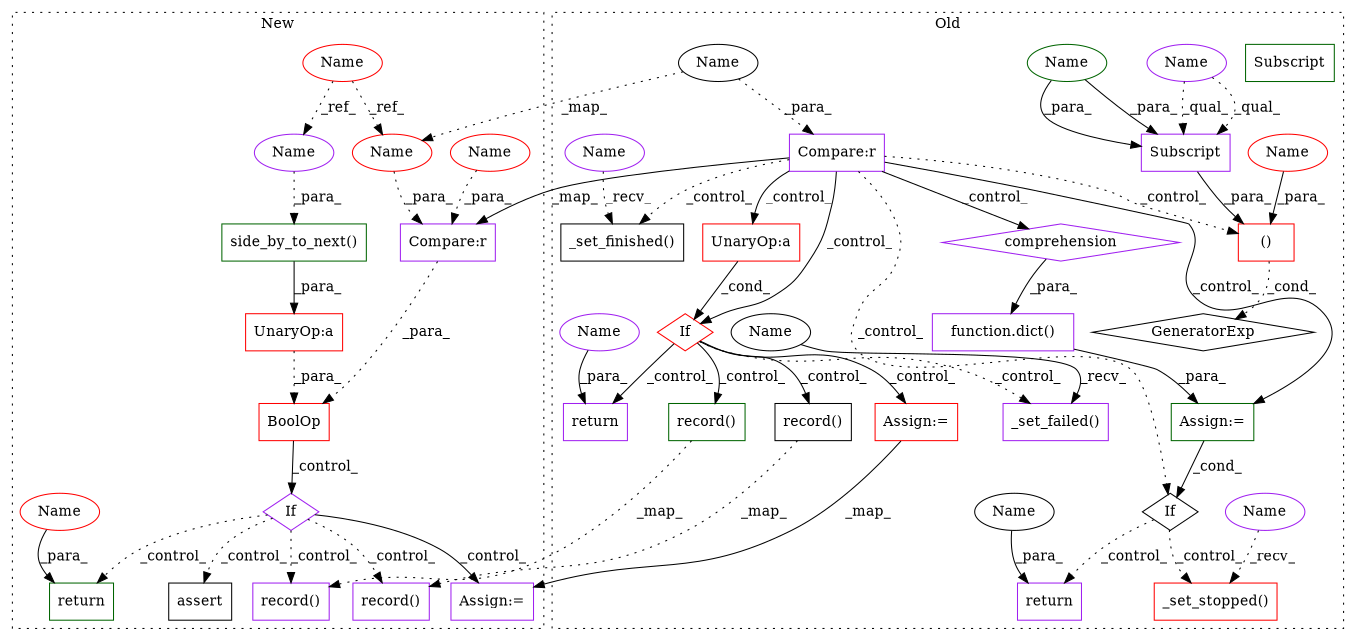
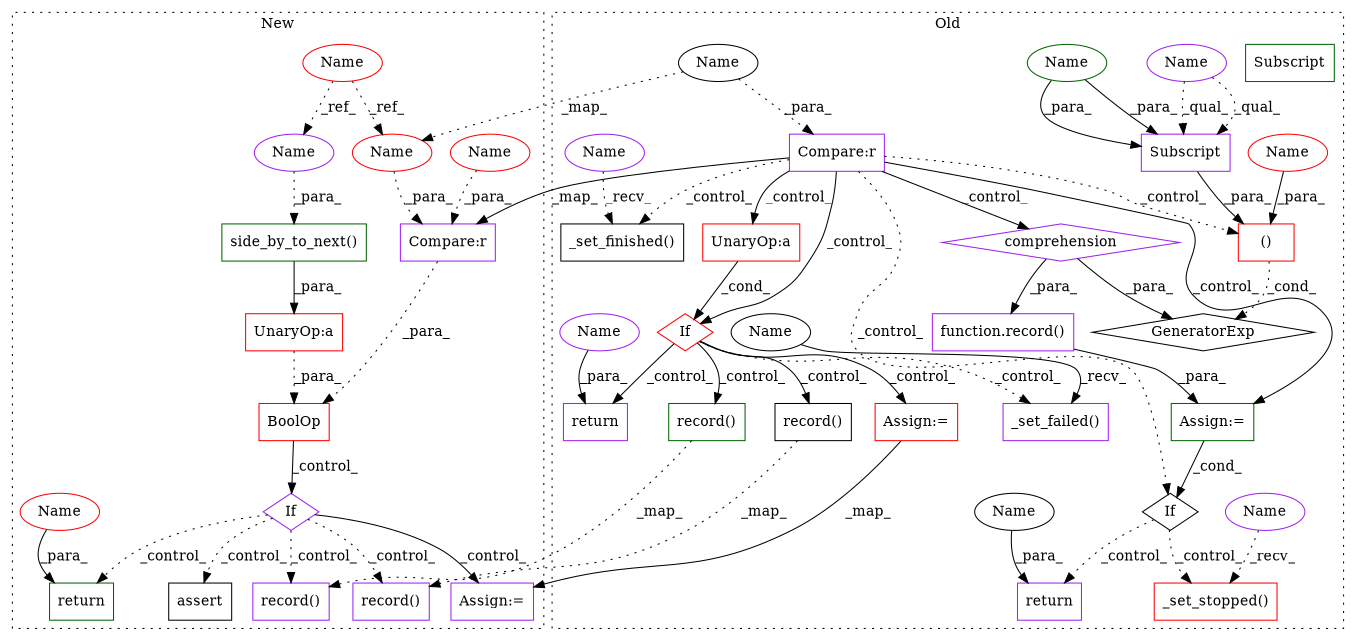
edge "comprehension" -> "GeneratorExp": added, label "_para_"
node "function.dict()": label "function.dict()" -> "function.record()"
